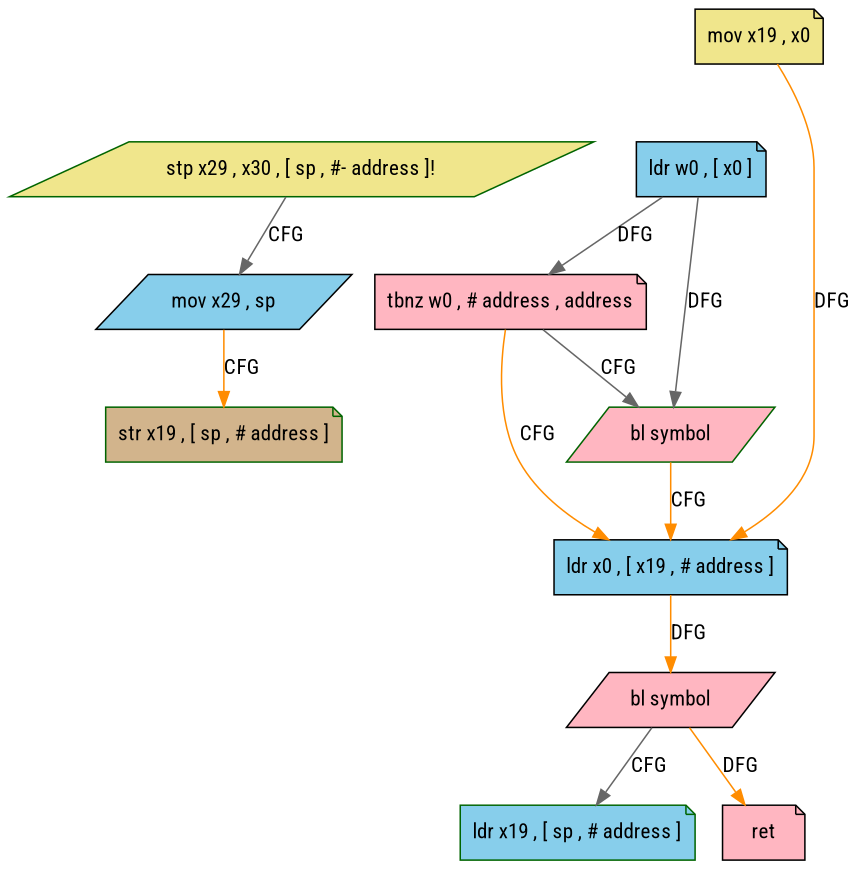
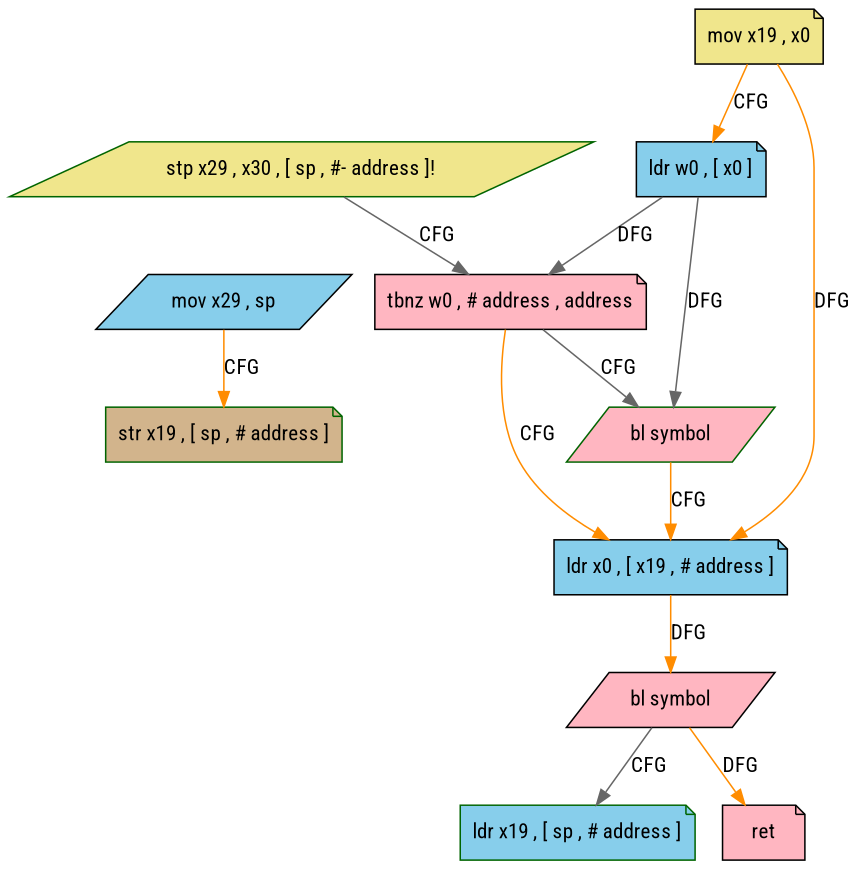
edge "mov x19 , x0" -> "ldr w0 , [ x0 ]": added, label "CFG"
edge "stp x29 , x30 , [ sp , #- address ]!" -> "mov x29 , sp": now "stp x29 , x30 , [ sp , #- address ]!" -> "tbnz w0 , # address , address"
